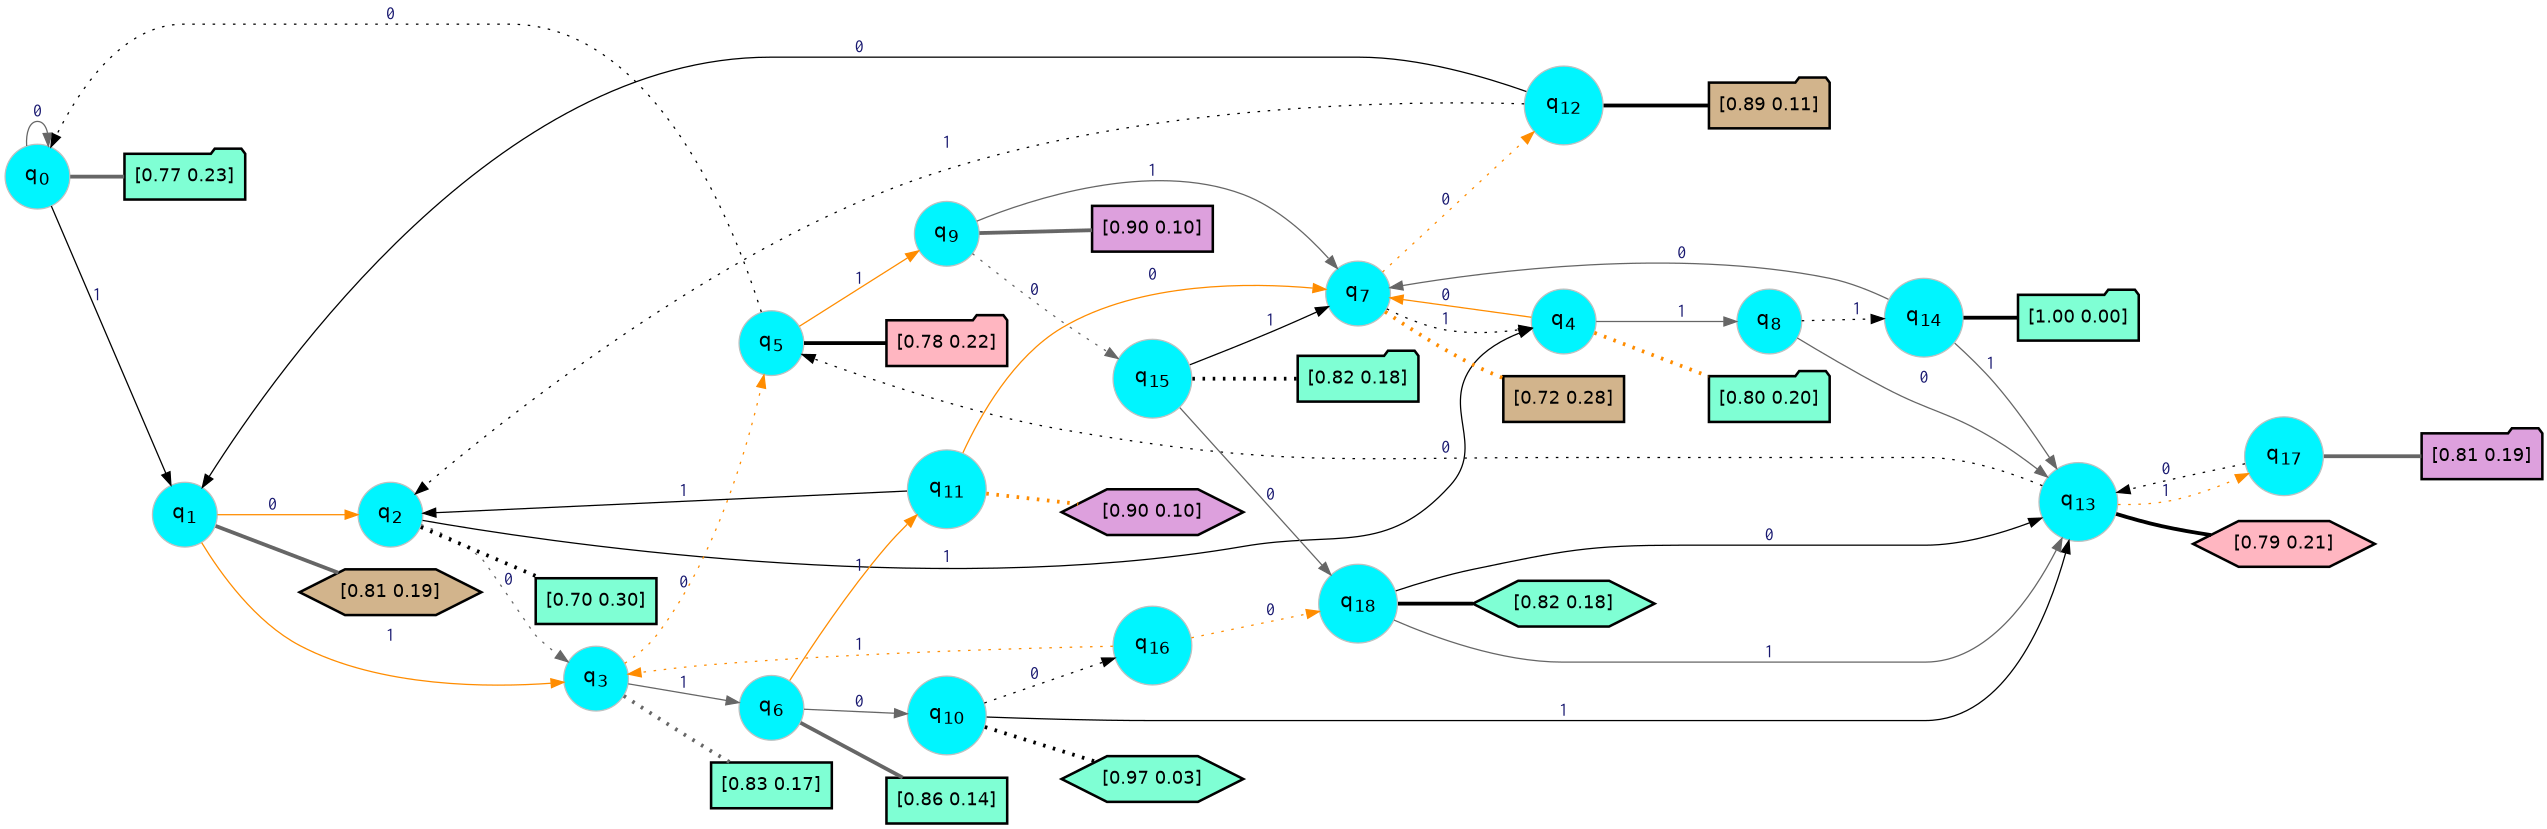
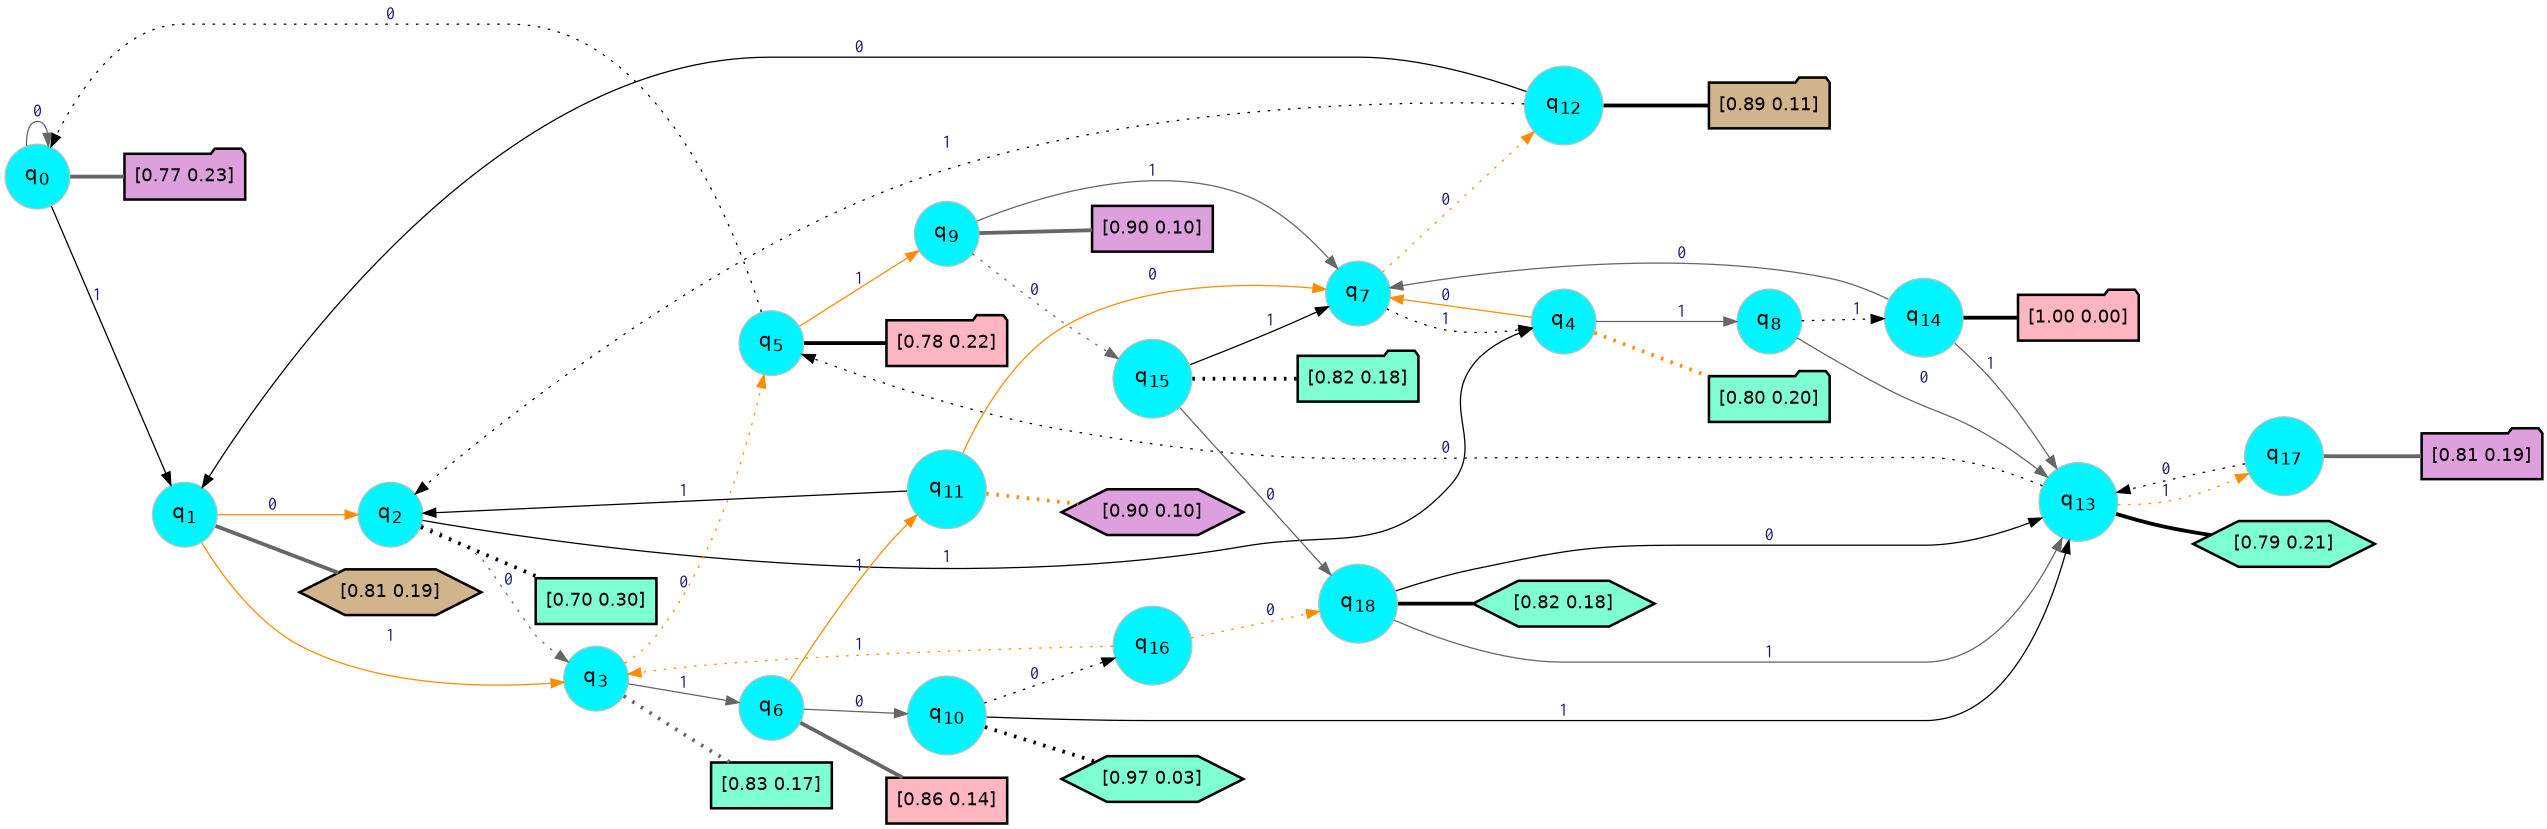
node "[0.77 0.23]": fillcolor aquamarine -> plum
node "[1.00 0.00]": fillcolor aquamarine -> lightpink
node "[0.72 0.28]": removed
node "[0.79 0.21]": fillcolor lightpink -> aquamarine
node "[0.86 0.14]": fillcolor aquamarine -> lightpink
